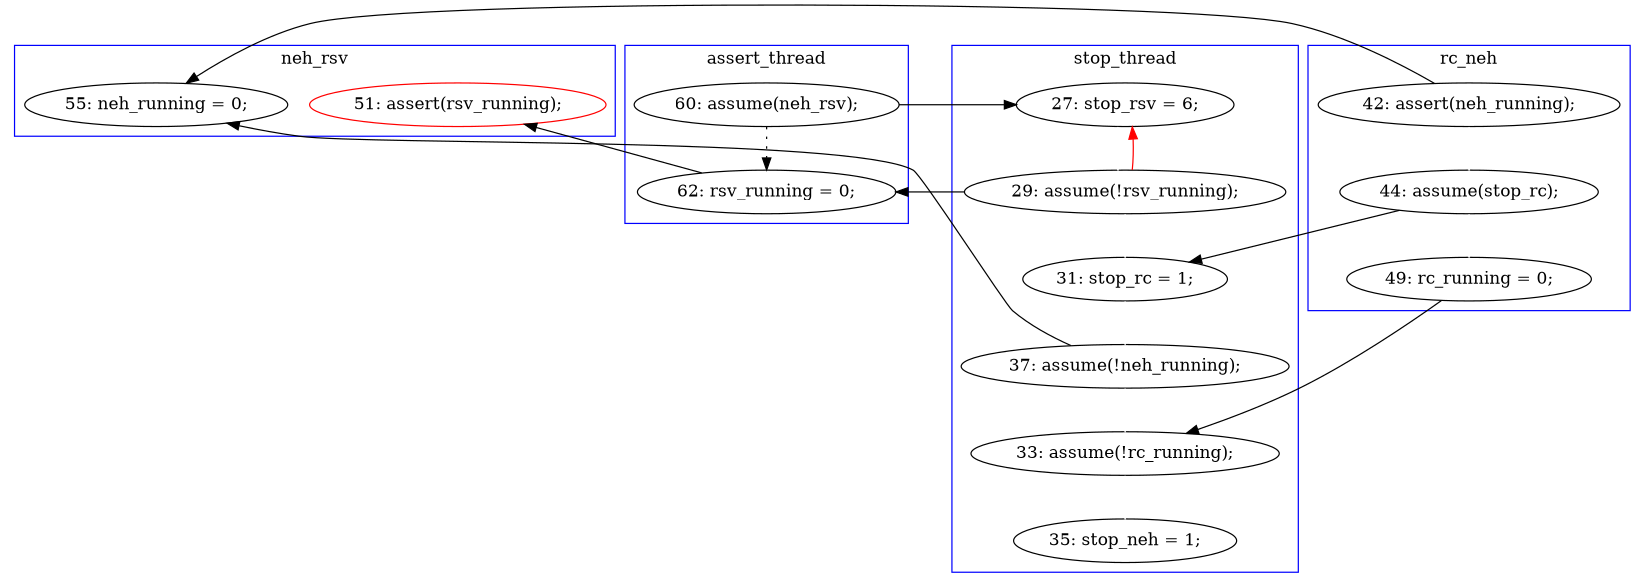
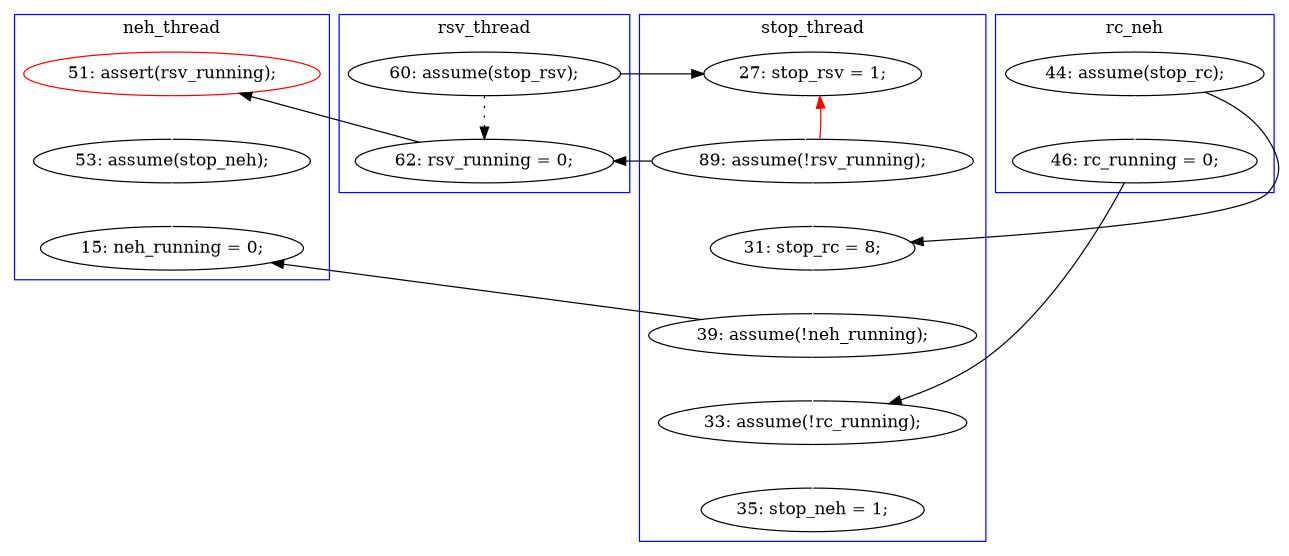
cluster "neh_rsv": label "neh_rsv" -> "neh_thread"
cluster "assert_thread": label "assert_thread" -> "rsv_thread"
node "55: neh_running = 0;": label "55: neh_running = 0;" -> "15: neh_running = 0;"
node "60: assume(neh_rsv);": label "60: assume(neh_rsv);" -> "60: assume(stop_rsv);"
node "27: stop_rsv = 6;": label "27: stop_rsv = 6;" -> "27: stop_rsv = 1;"
node "42: assert(neh_running);": removed
node "53: assume(stop_neh);": added
node "29: assume(!rsv_running);": label "29: assume(!rsv_running);" -> "89: assume(!rsv_running);"
node "31: stop_rc = 1;": label "31: stop_rc = 1;" -> "31: stop_rc = 8;"
node "49: rc_running = 0;": label "49: rc_running = 0;" -> "46: rc_running = 0;"
node "37: assume(!neh_running);": label "37: assume(!neh_running);" -> "39: assume(!neh_running);"
